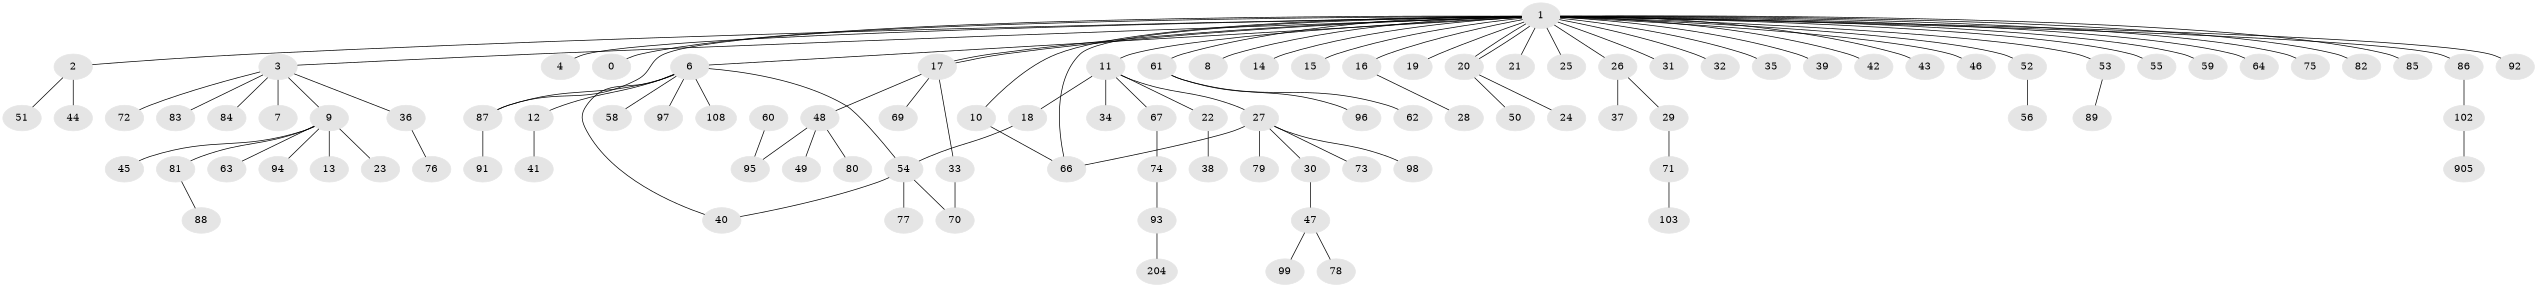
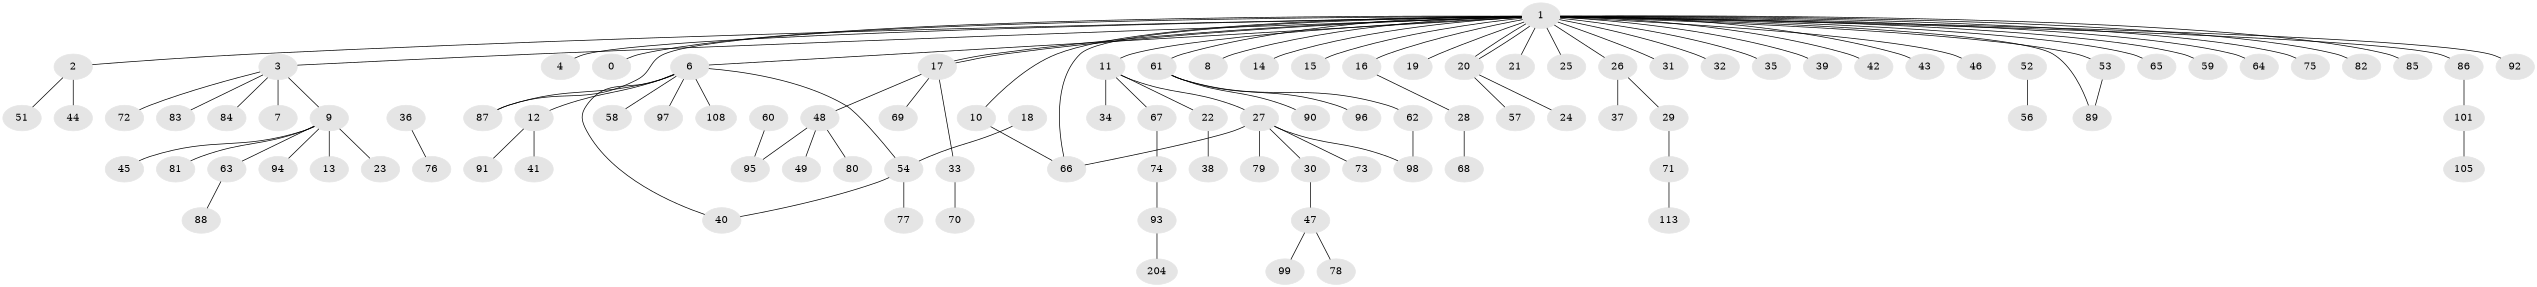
edge "1" -- "52": now "1" -- "89"
node "55": label "55" -> "65"
edge "3" -- "36": removed
edge "11" -- "18": removed
node "90": added
node "50": label "50" -> "57"
node "102": label "102" -> "101"
edge "87" -- "91": now "12" -- "91"
edge "62" -- "98": added
node "68": added
node "905": label "905" -> "105"
edge "81" -- "88": now "63" -- "88"
edge "54" -- "70": removed
node "103": label "103" -> "113"
